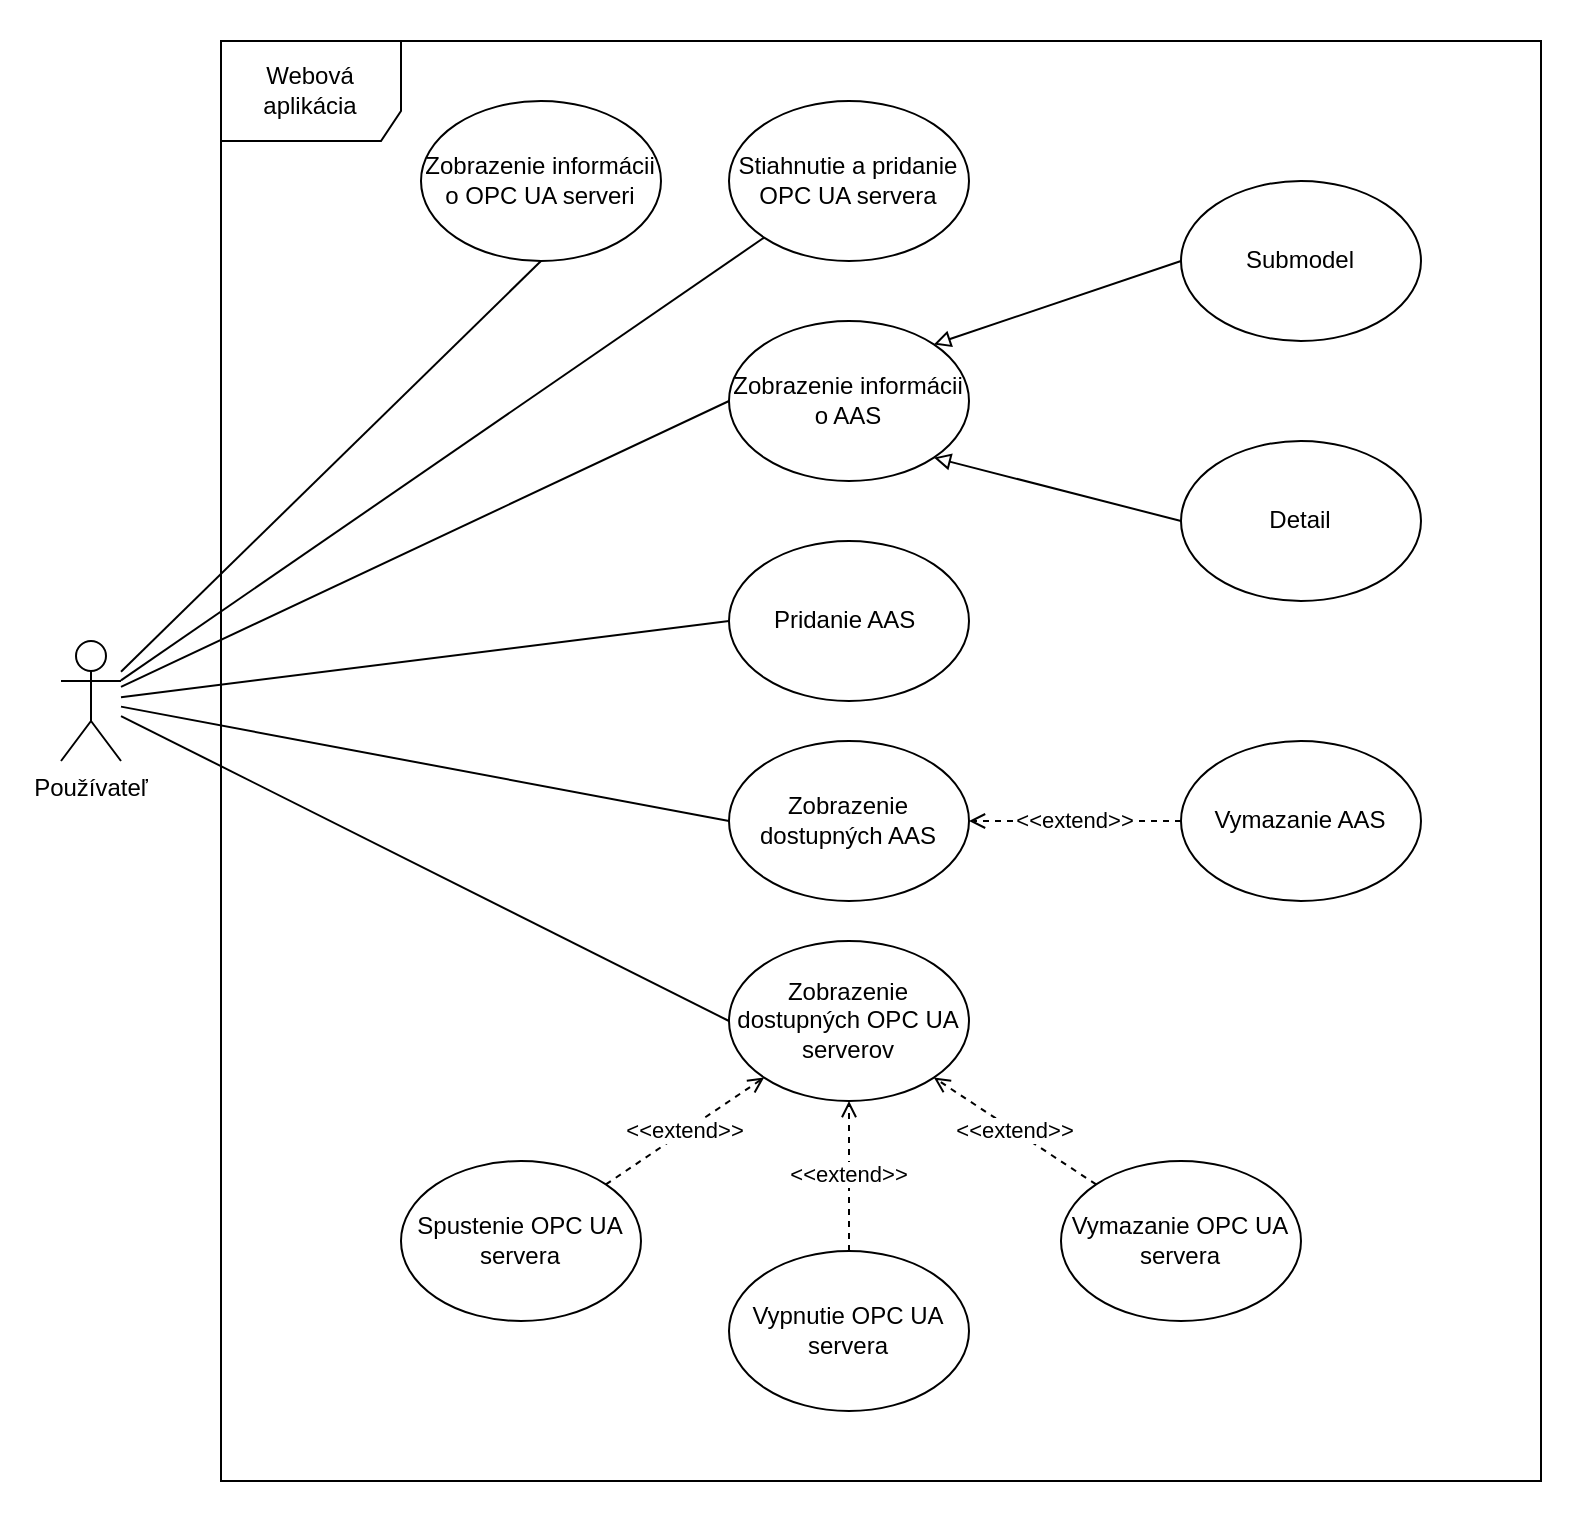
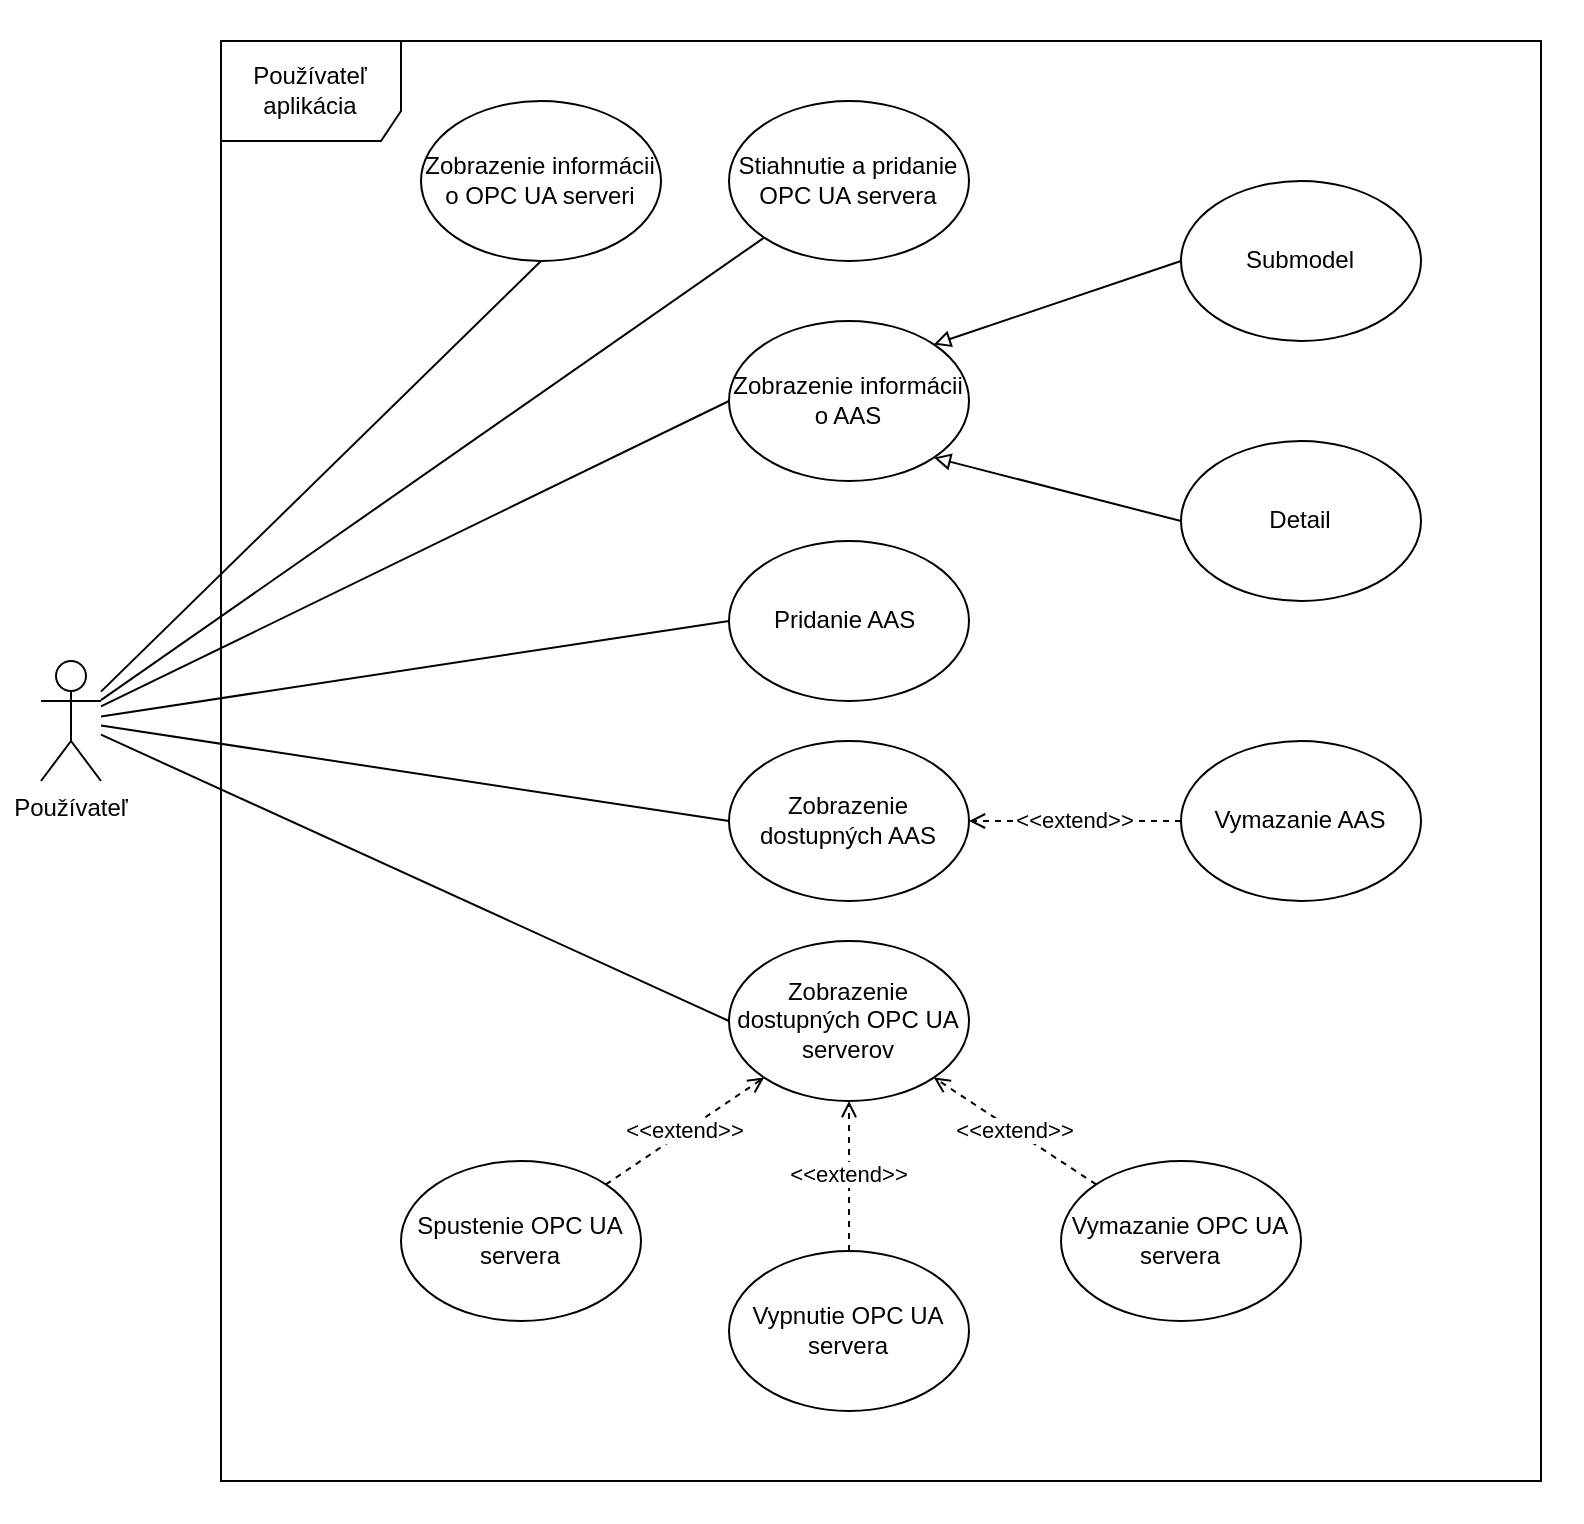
node "Webová aplikácia": label "Webová aplikácia" -> "Používateľ aplikácia"
node "Používateľ": moved (91, 701) -> (71, 721)
